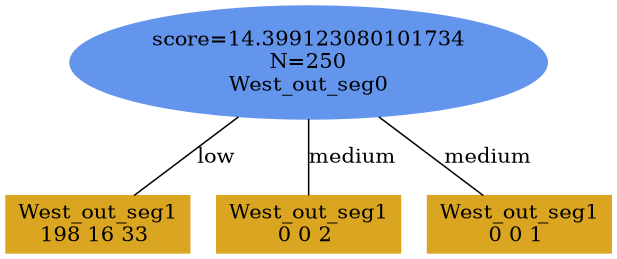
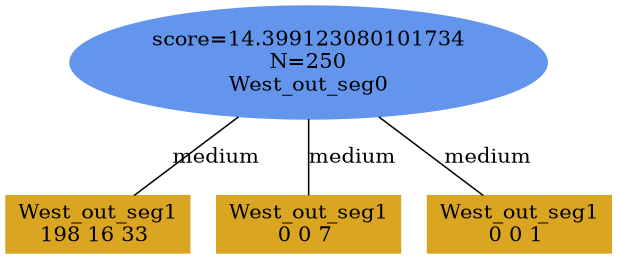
edge "score=14.399123080101734 N=250 West_out_seg0" -- "West_out_seg1 198 16 33": label "low" -> "medium"
node "West_out_seg1 0 0 2": label "West_out_seg1 0 0 2" -> "West_out_seg1 0 0 7"
